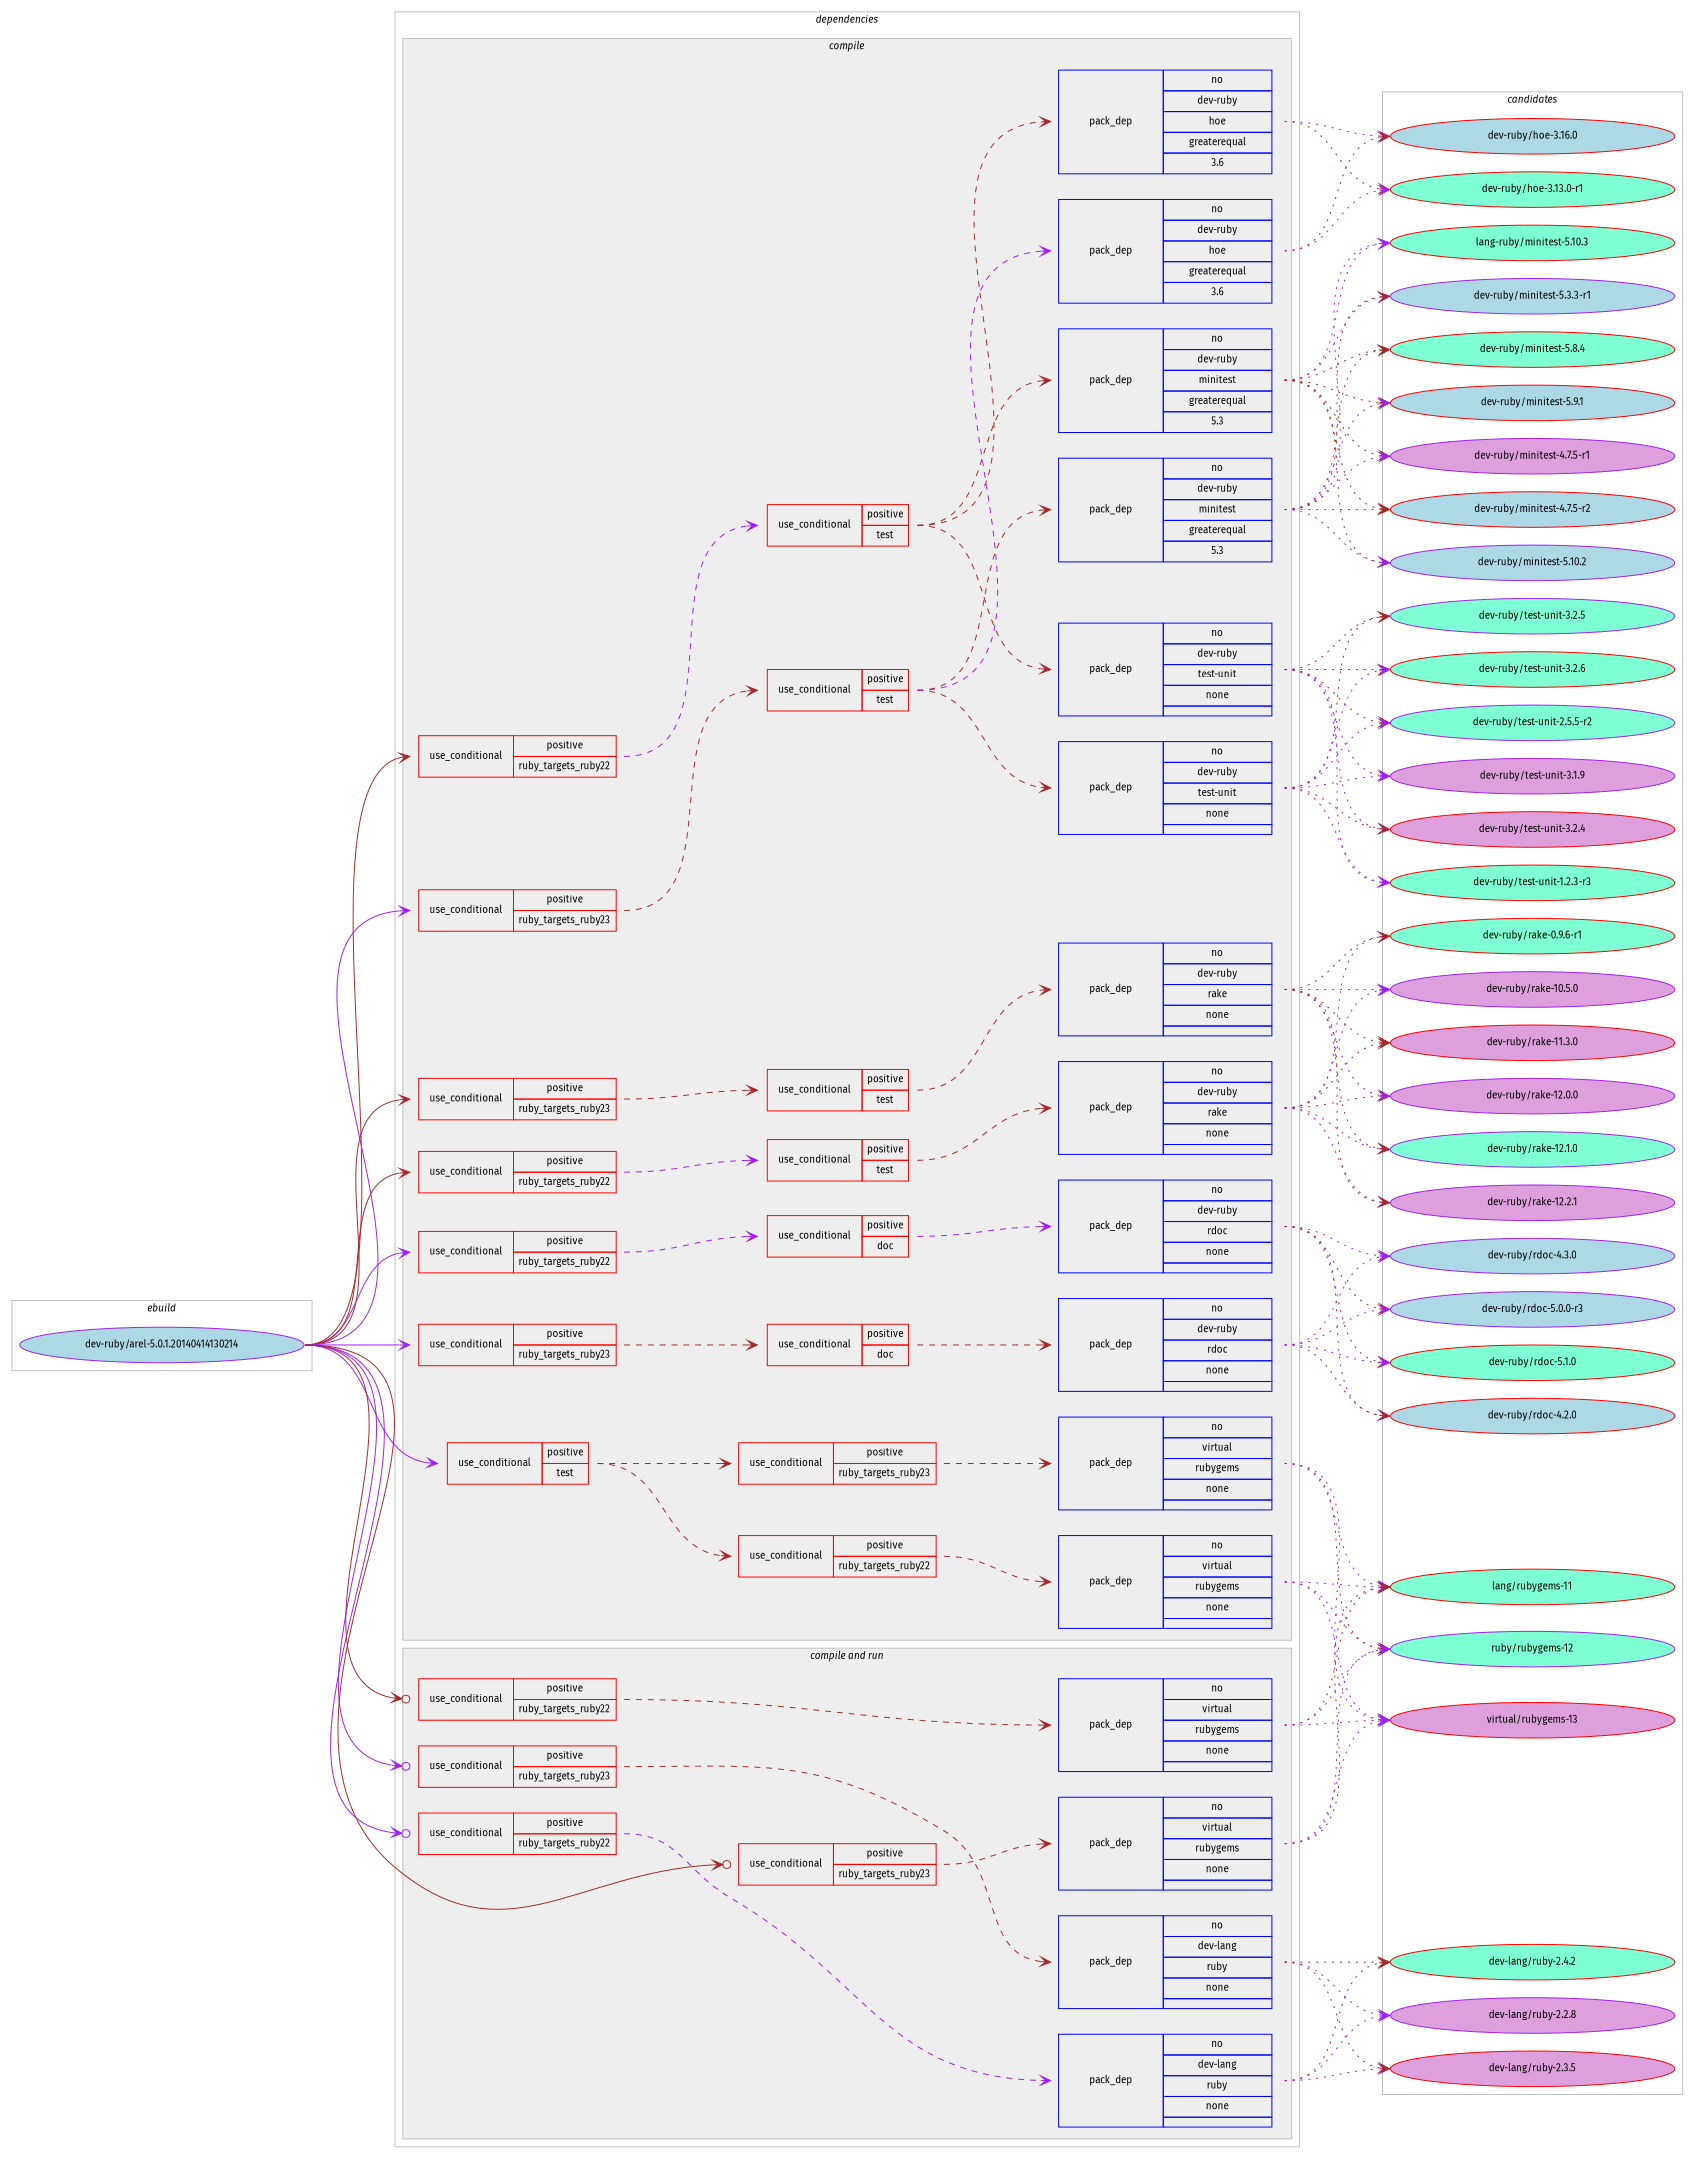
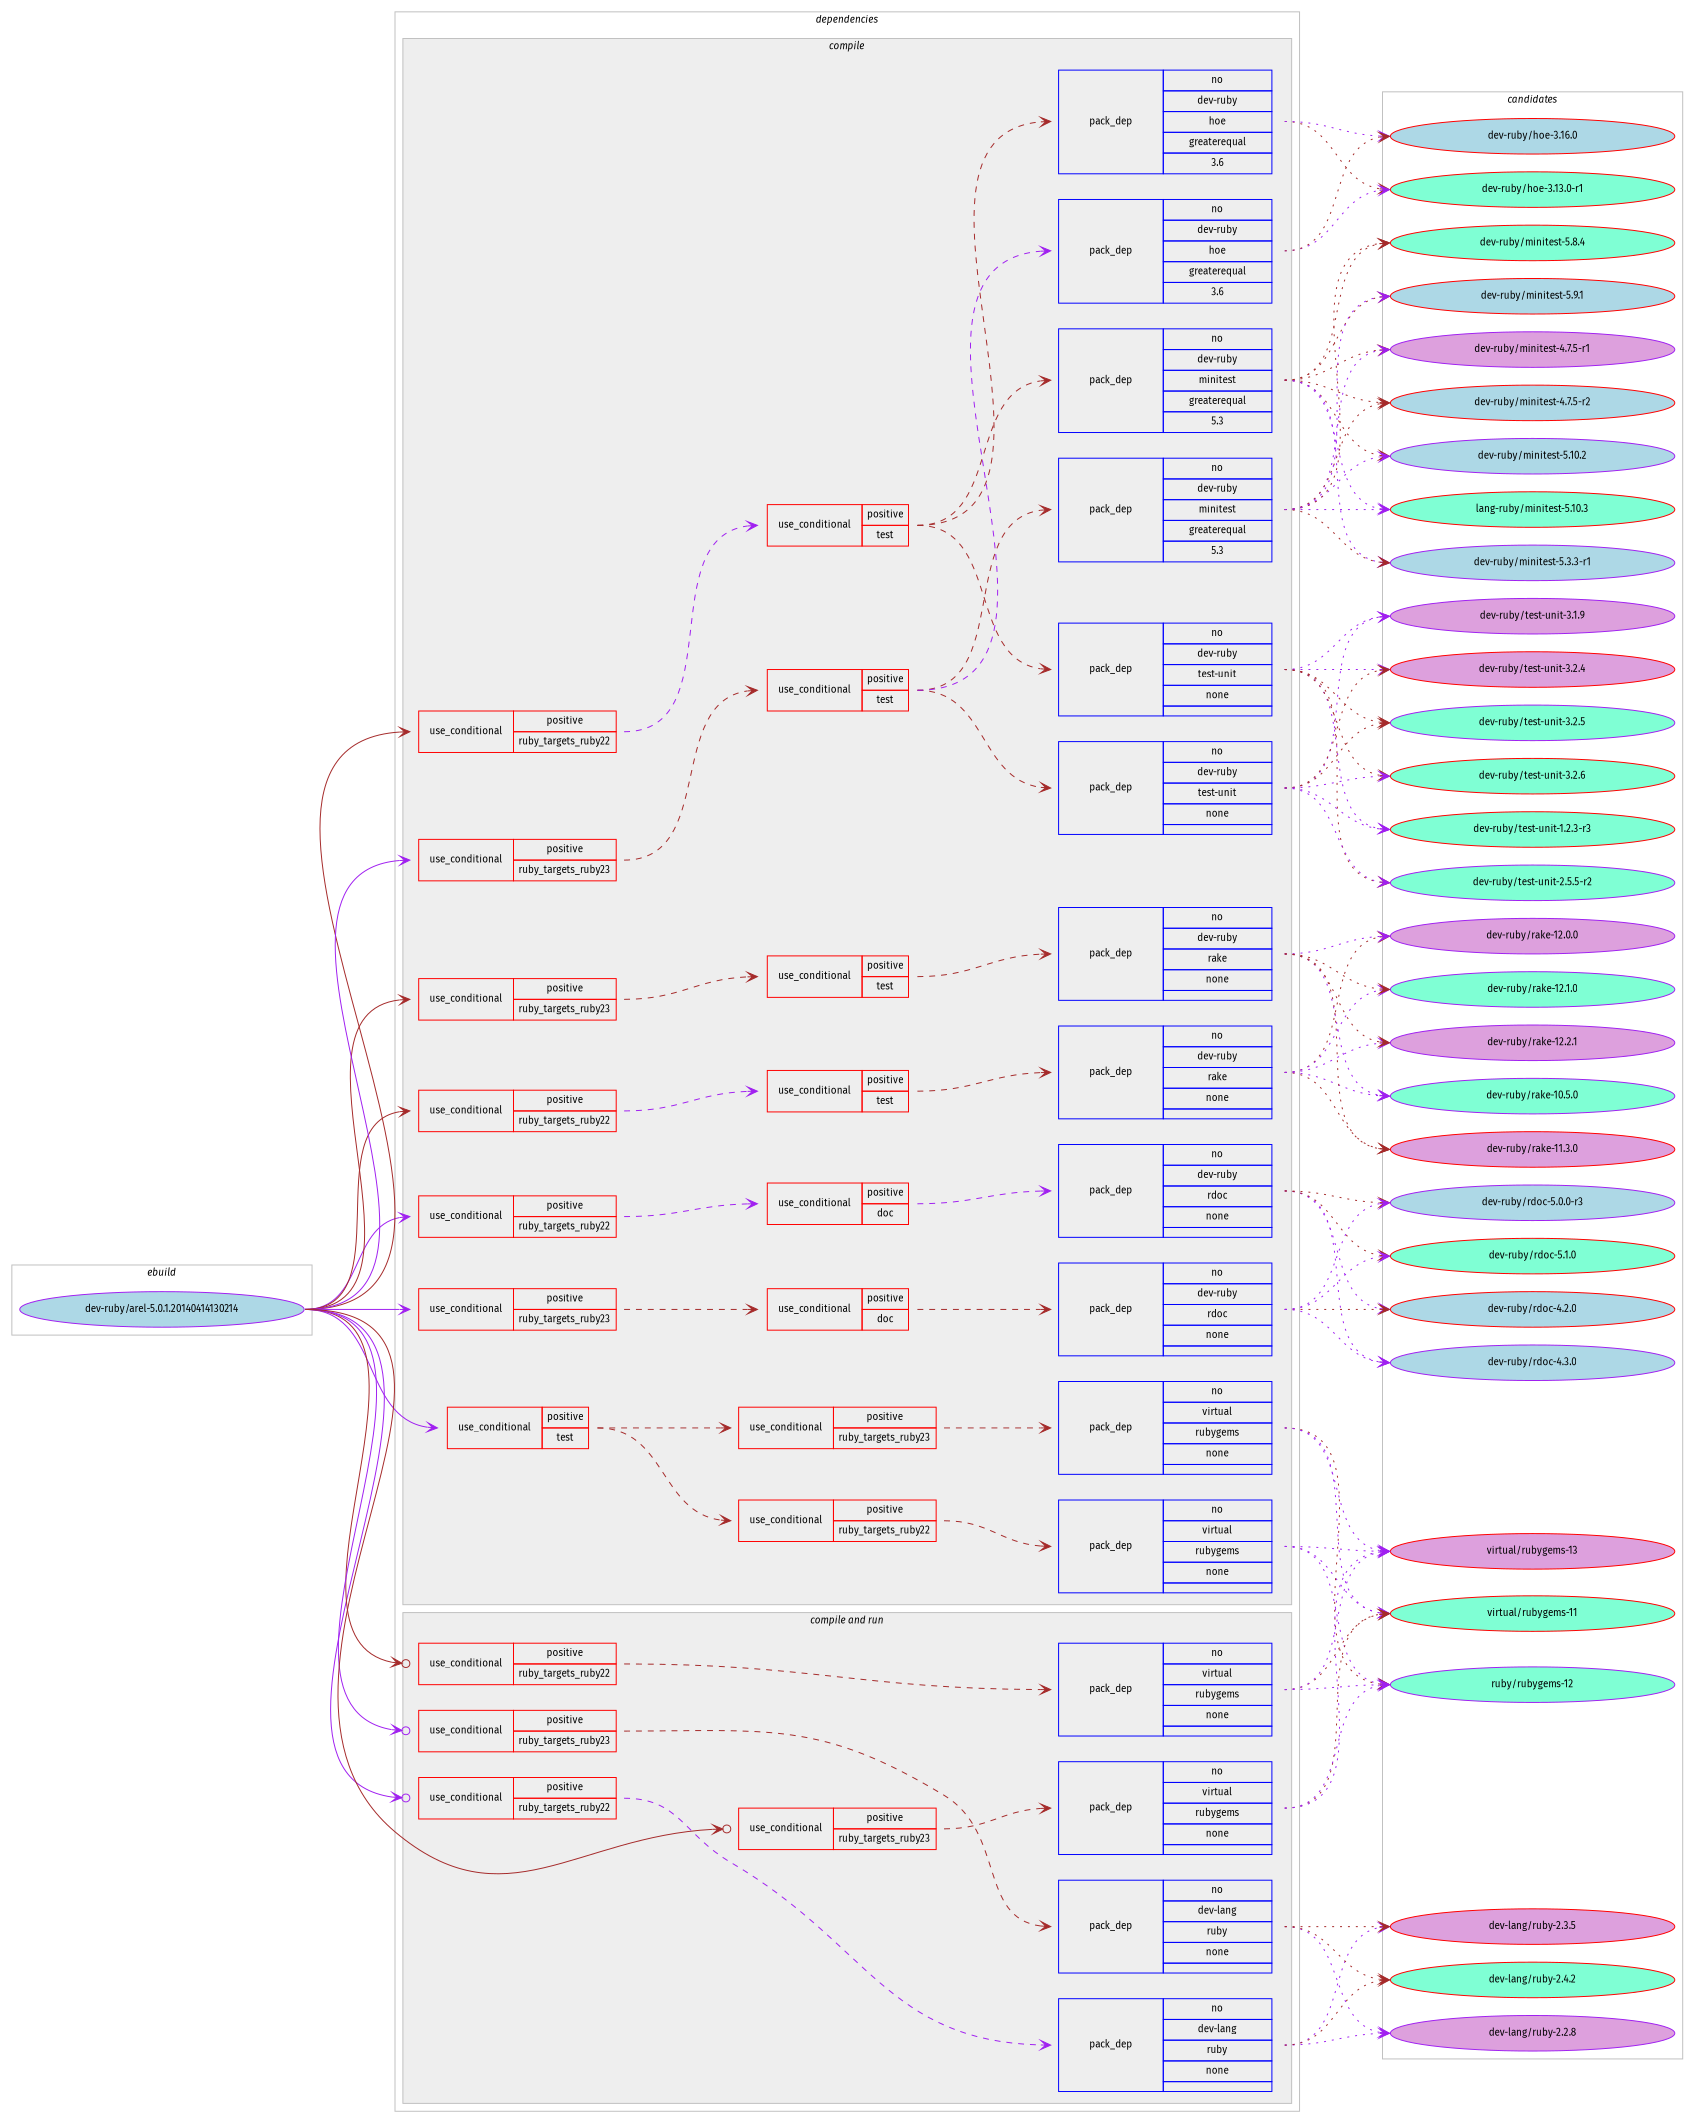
node "dev-ruby/rake-0.9.6-r1": removed
node "dev-ruby/rake-10.5.0": fillcolor plum -> aquamarine
node "lang/rubygems-11": label "lang/rubygems-11" -> "virtual/rubygems-11"
